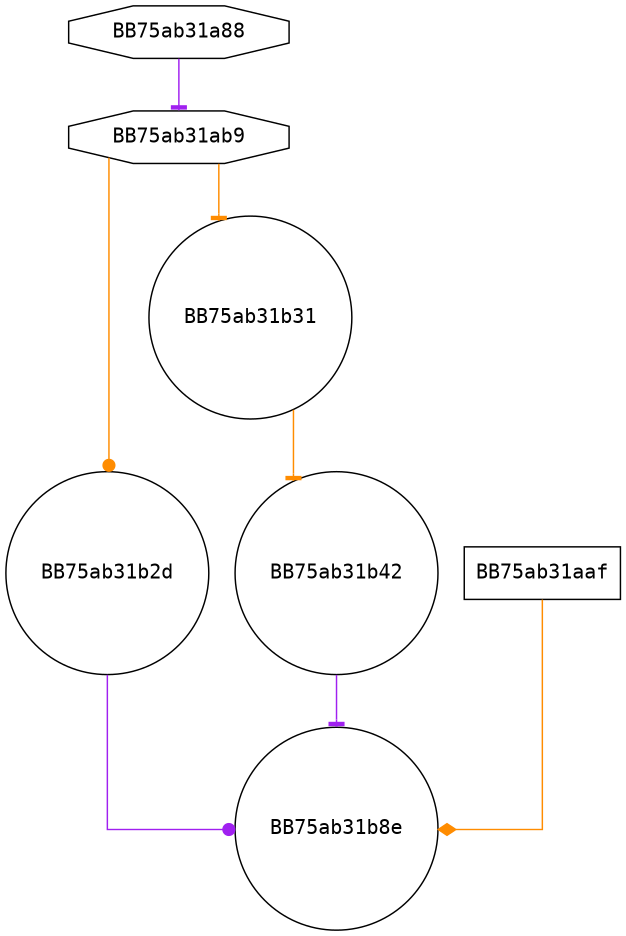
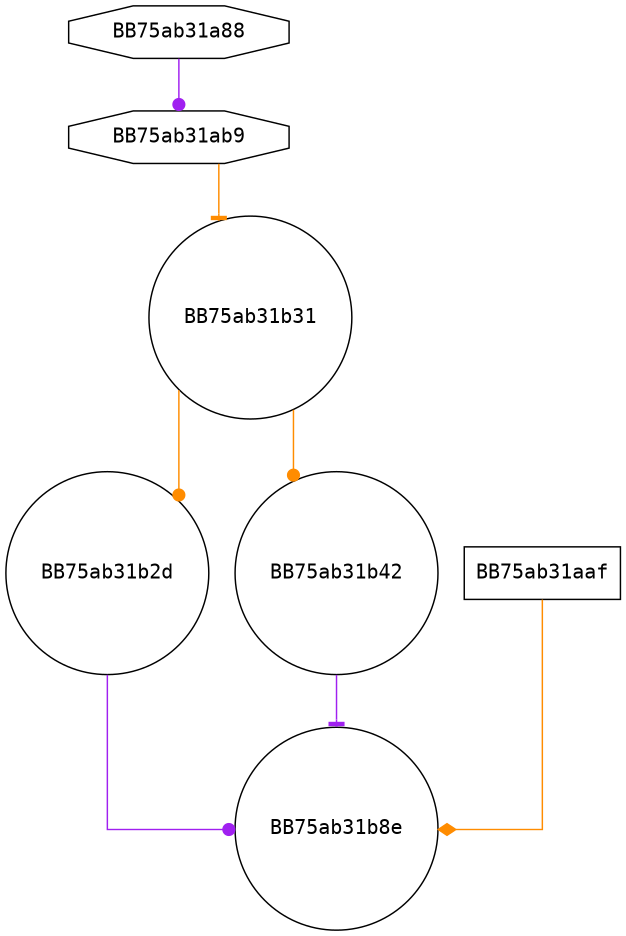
edge "BB75ab31a88" -> "BB75ab31ab9": arrowhead tee -> dot
edge "BB75ab31ab9" -> "BB75ab31b2d": now "BB75ab31b31" -> "BB75ab31b2d"
edge "BB75ab31b31" -> "BB75ab31b42": arrowhead tee -> dot
